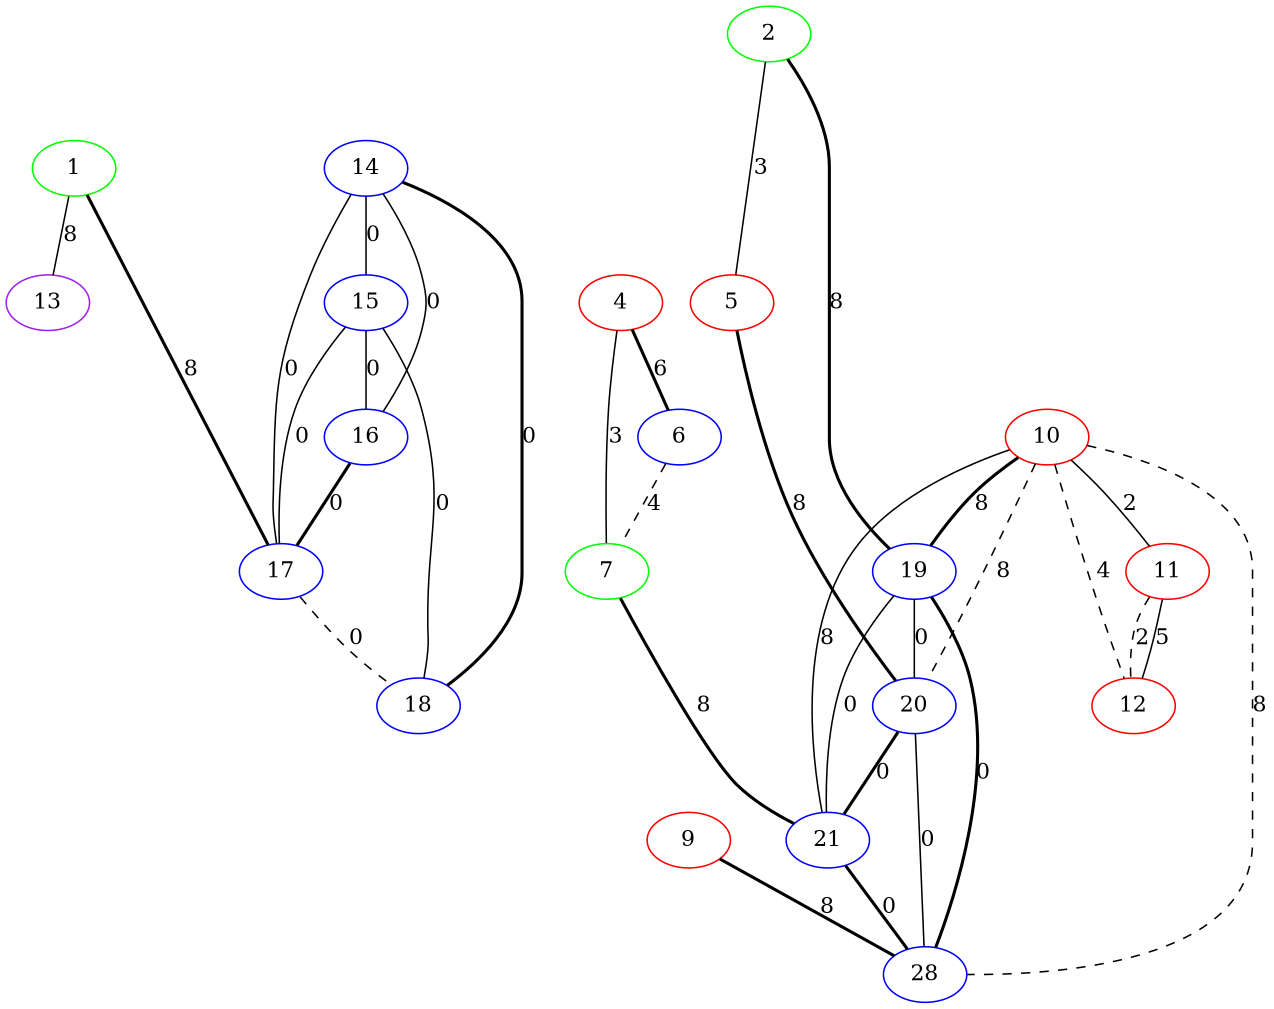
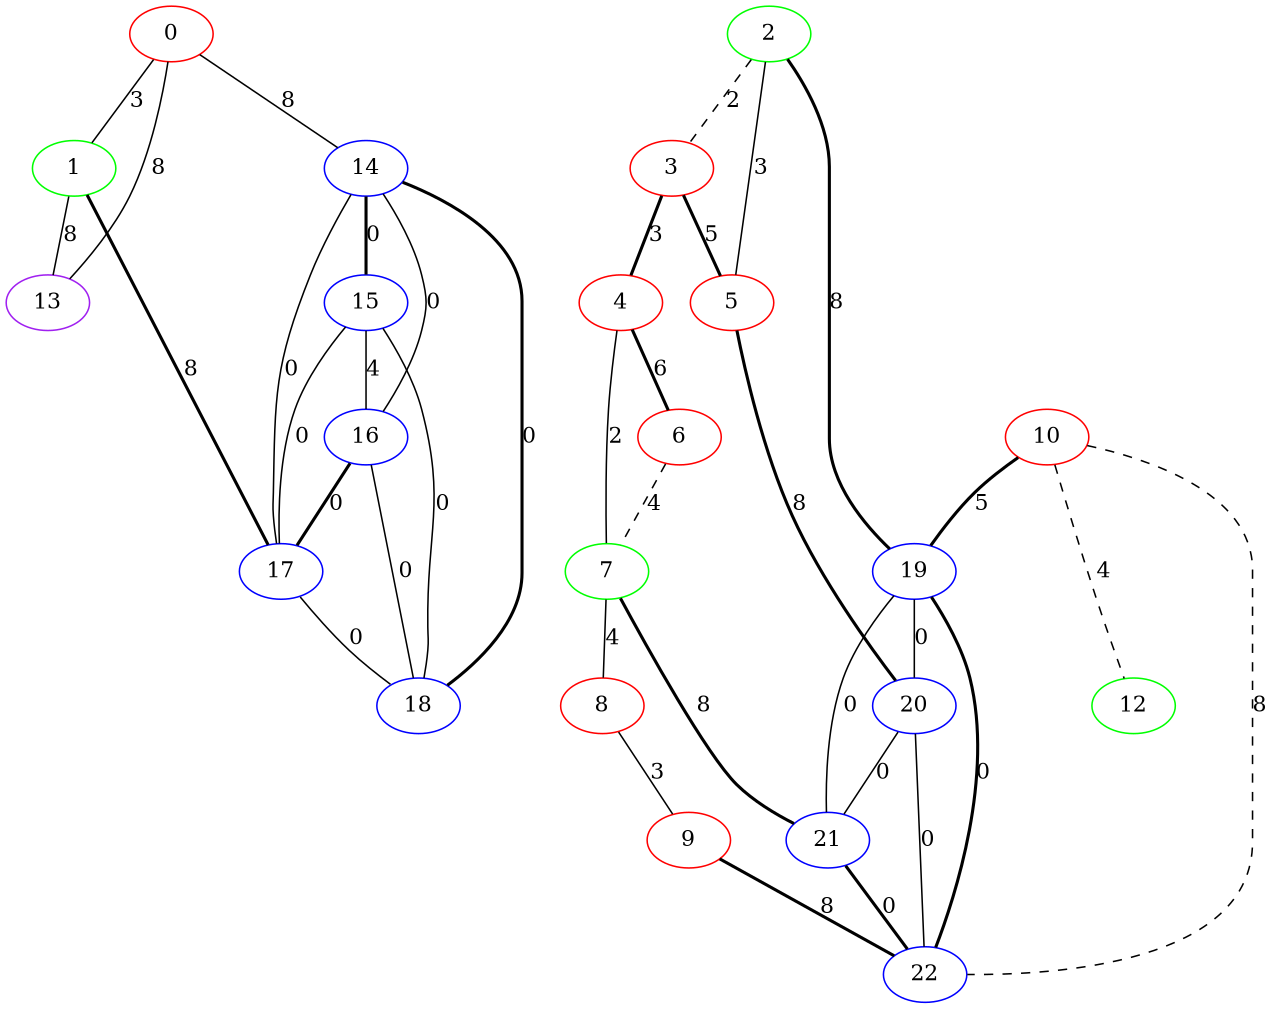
node "0": added
node "3": added
edge "14" -- "15": style solid -> bold
edge "15" -- "16": label "0" -> "4"
edge "4" -- "7": label "3" -> "2"
node "6": color blue -> red
edge "10" -- "19": label "8" -> "5"
edge "16" -- "18": added, label "0"
node "11": removed
edge "10" -- "20": removed, label "8"
edge "10" -- "21": removed, label "8"
edge "17" -- "18": style dashed -> solid
node "8": added
node "12": color red -> green
edge "20" -- "21": style bold -> solid
node "28": label "28" -> "22"
